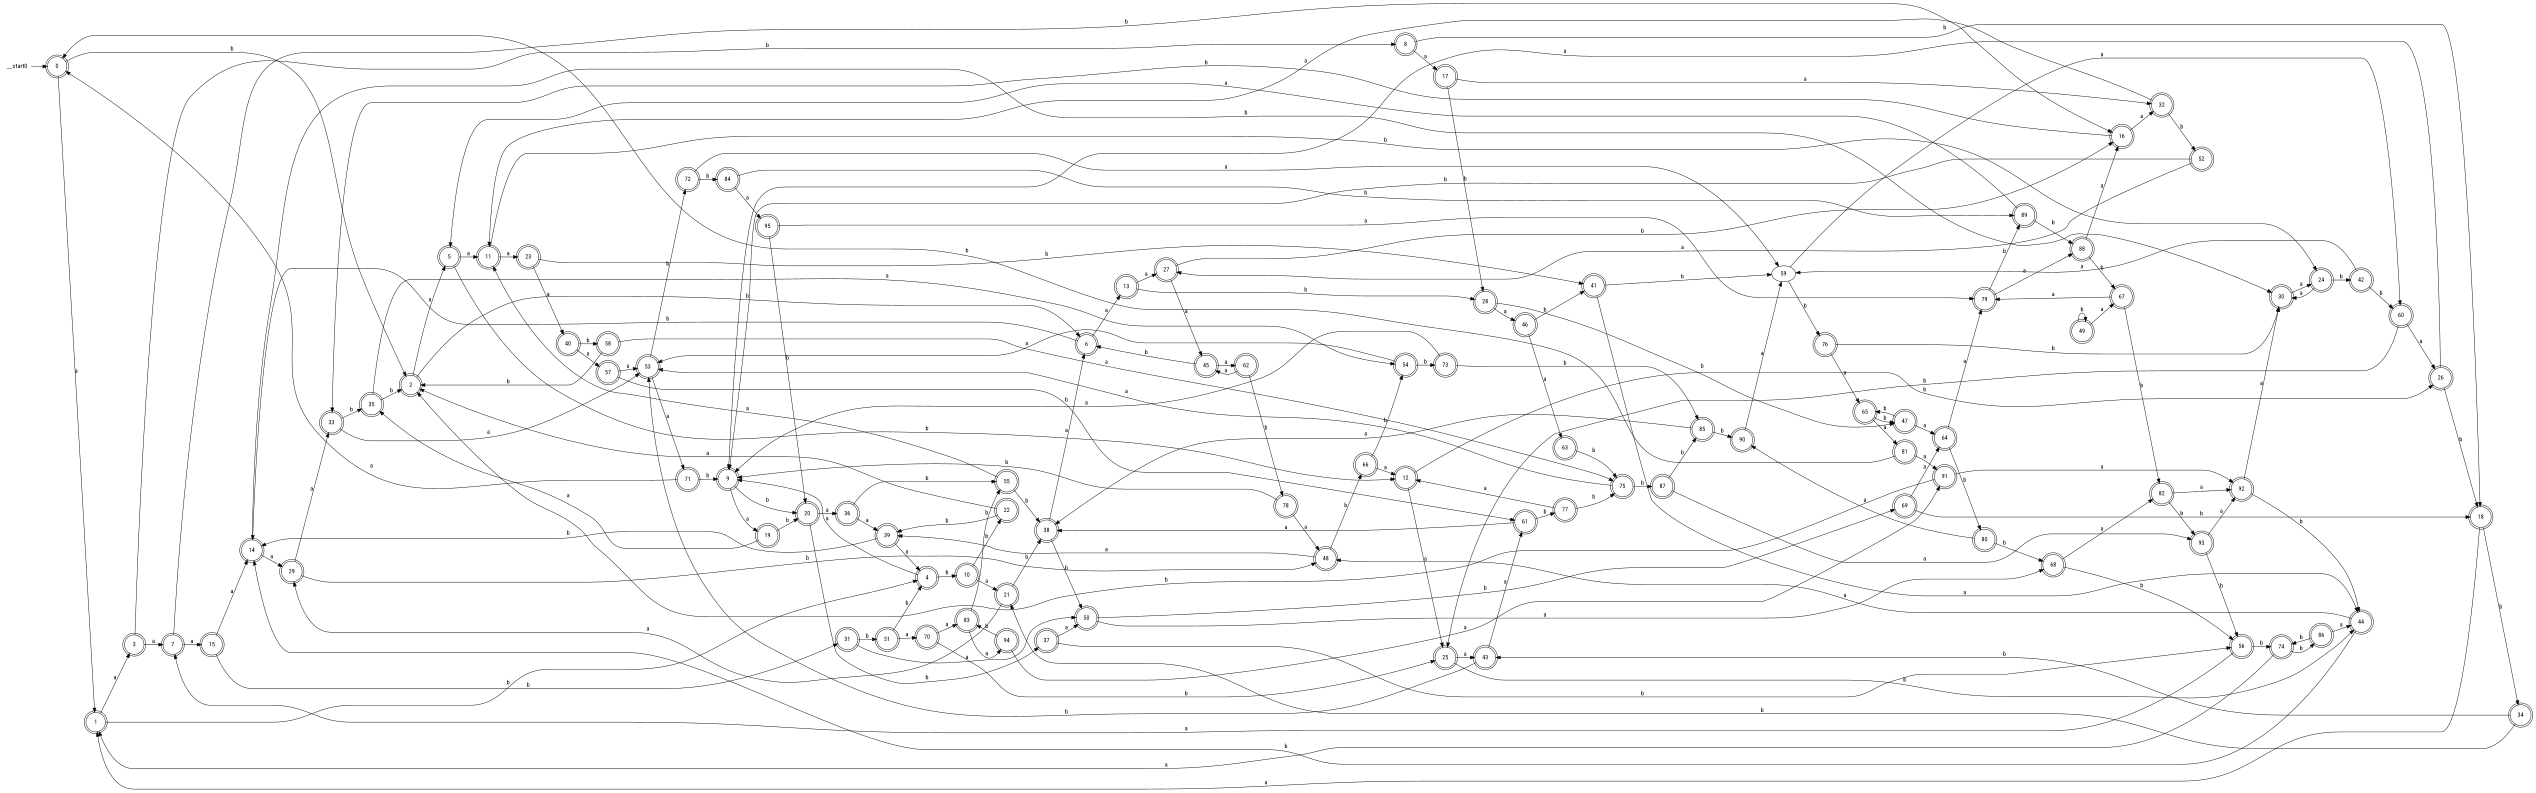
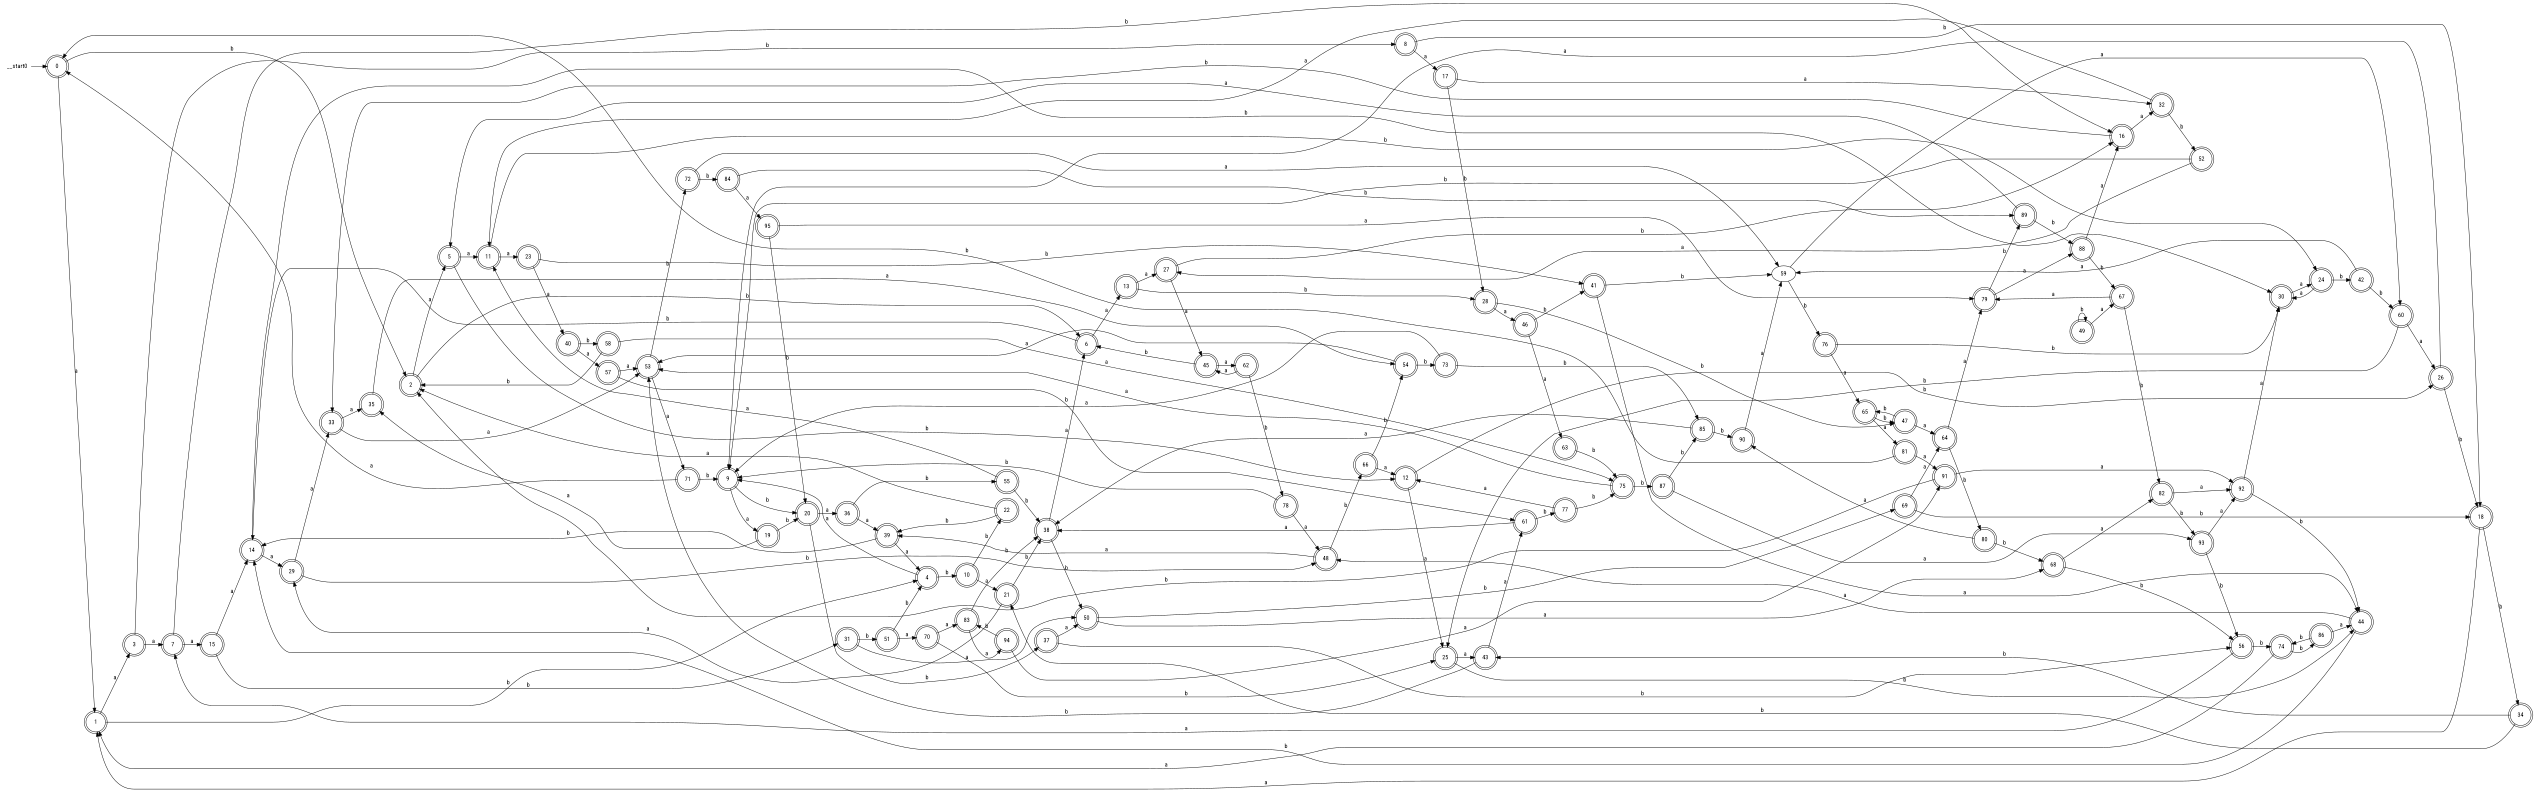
edge "35" -> "2": removed, label "b"
edge "33" -> "35": label "b" -> "a"
edge "83" -> "55": now "83" -> "38"
